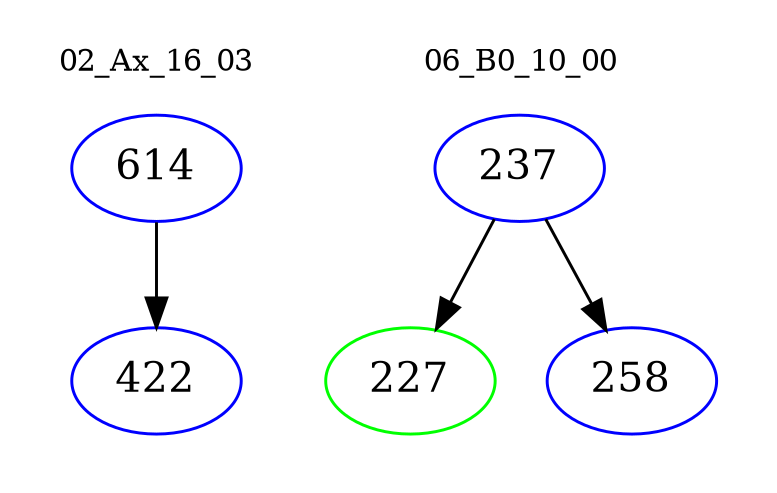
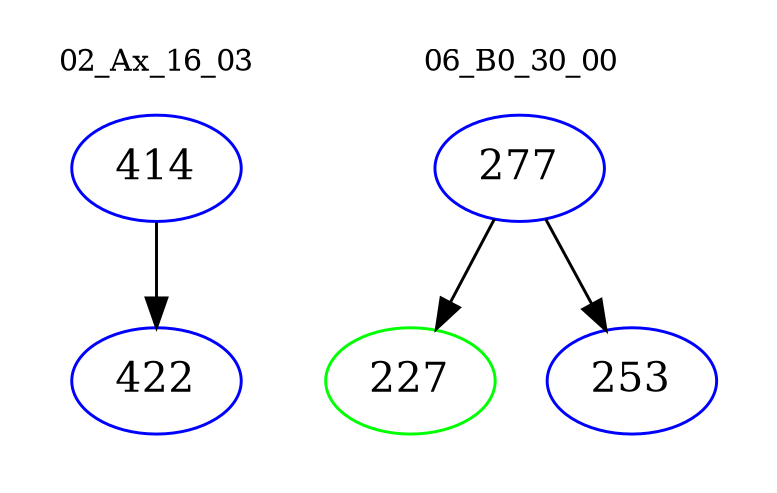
cluster "06_B0_10_00": label "06_B0_10_00" -> "06_B0_30_00"
node "614": label "614" -> "414"
node "237": label "237" -> "277"
node "258": label "258" -> "253"
